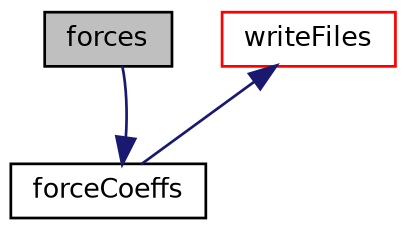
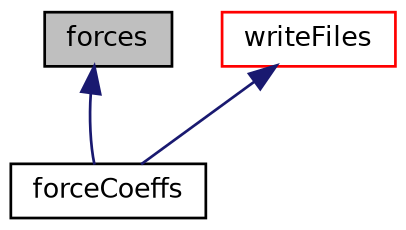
edge "forces" -> "forceCoeffs": reversed
